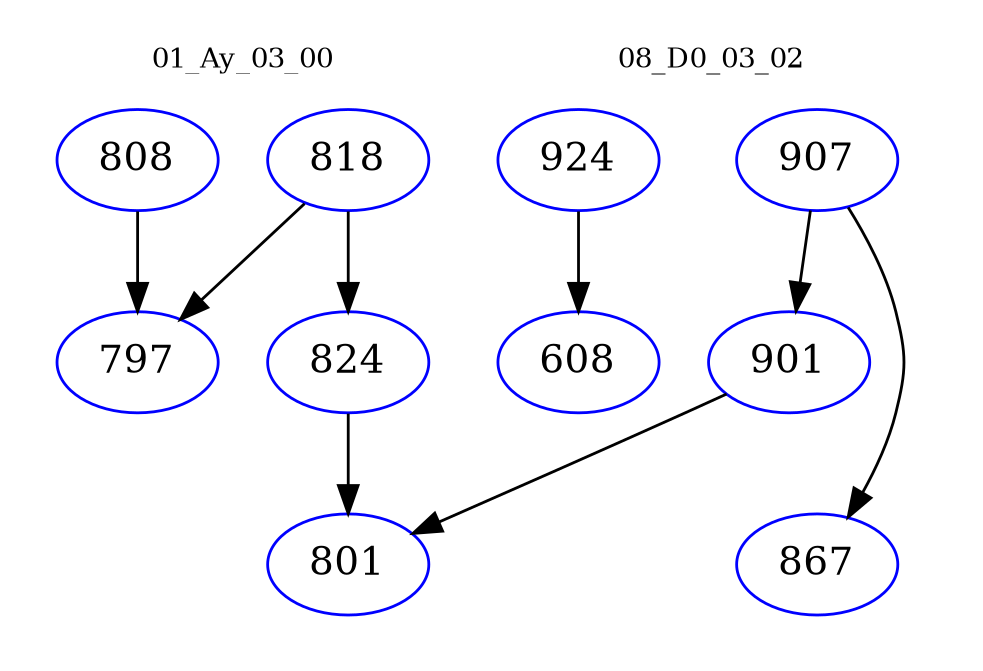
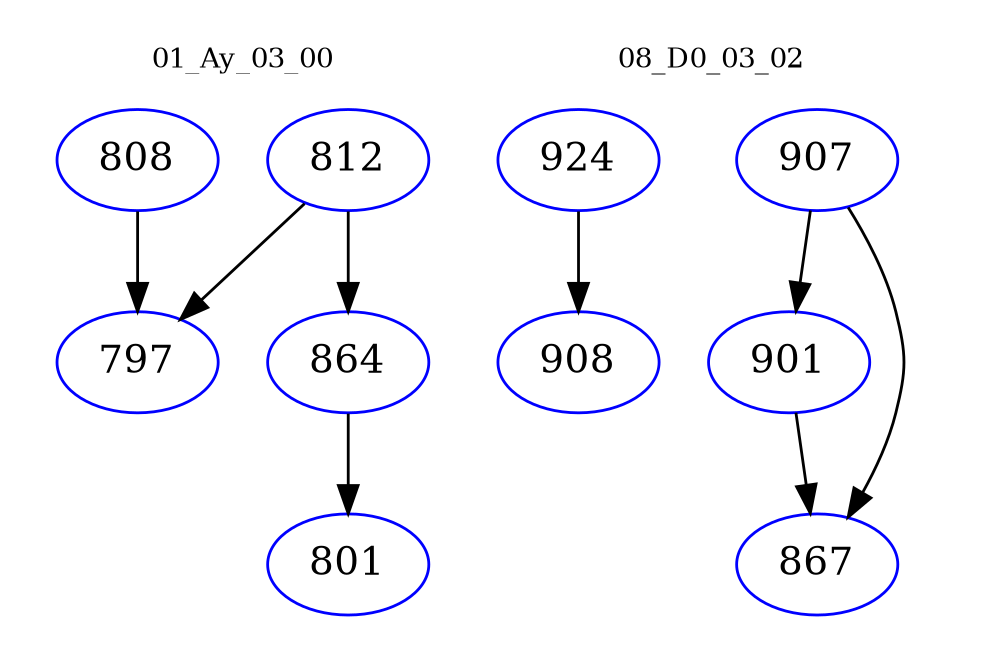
node "818": label "818" -> "812"
node "824": label "824" -> "864"
node "608": label "608" -> "908"
edge "901" -> "801": now "901" -> "867"
